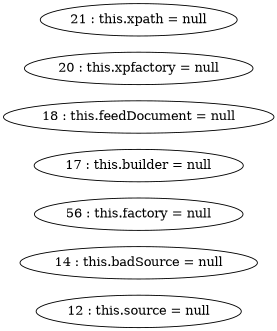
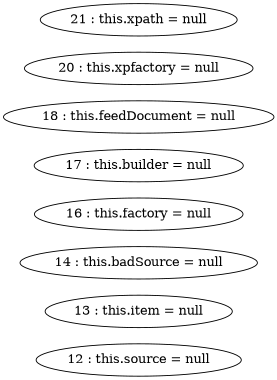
node "56 : this.factory = null": label "56 : this.factory = null" -> "16 : this.factory = null"
node "13 : this.item = null": added
